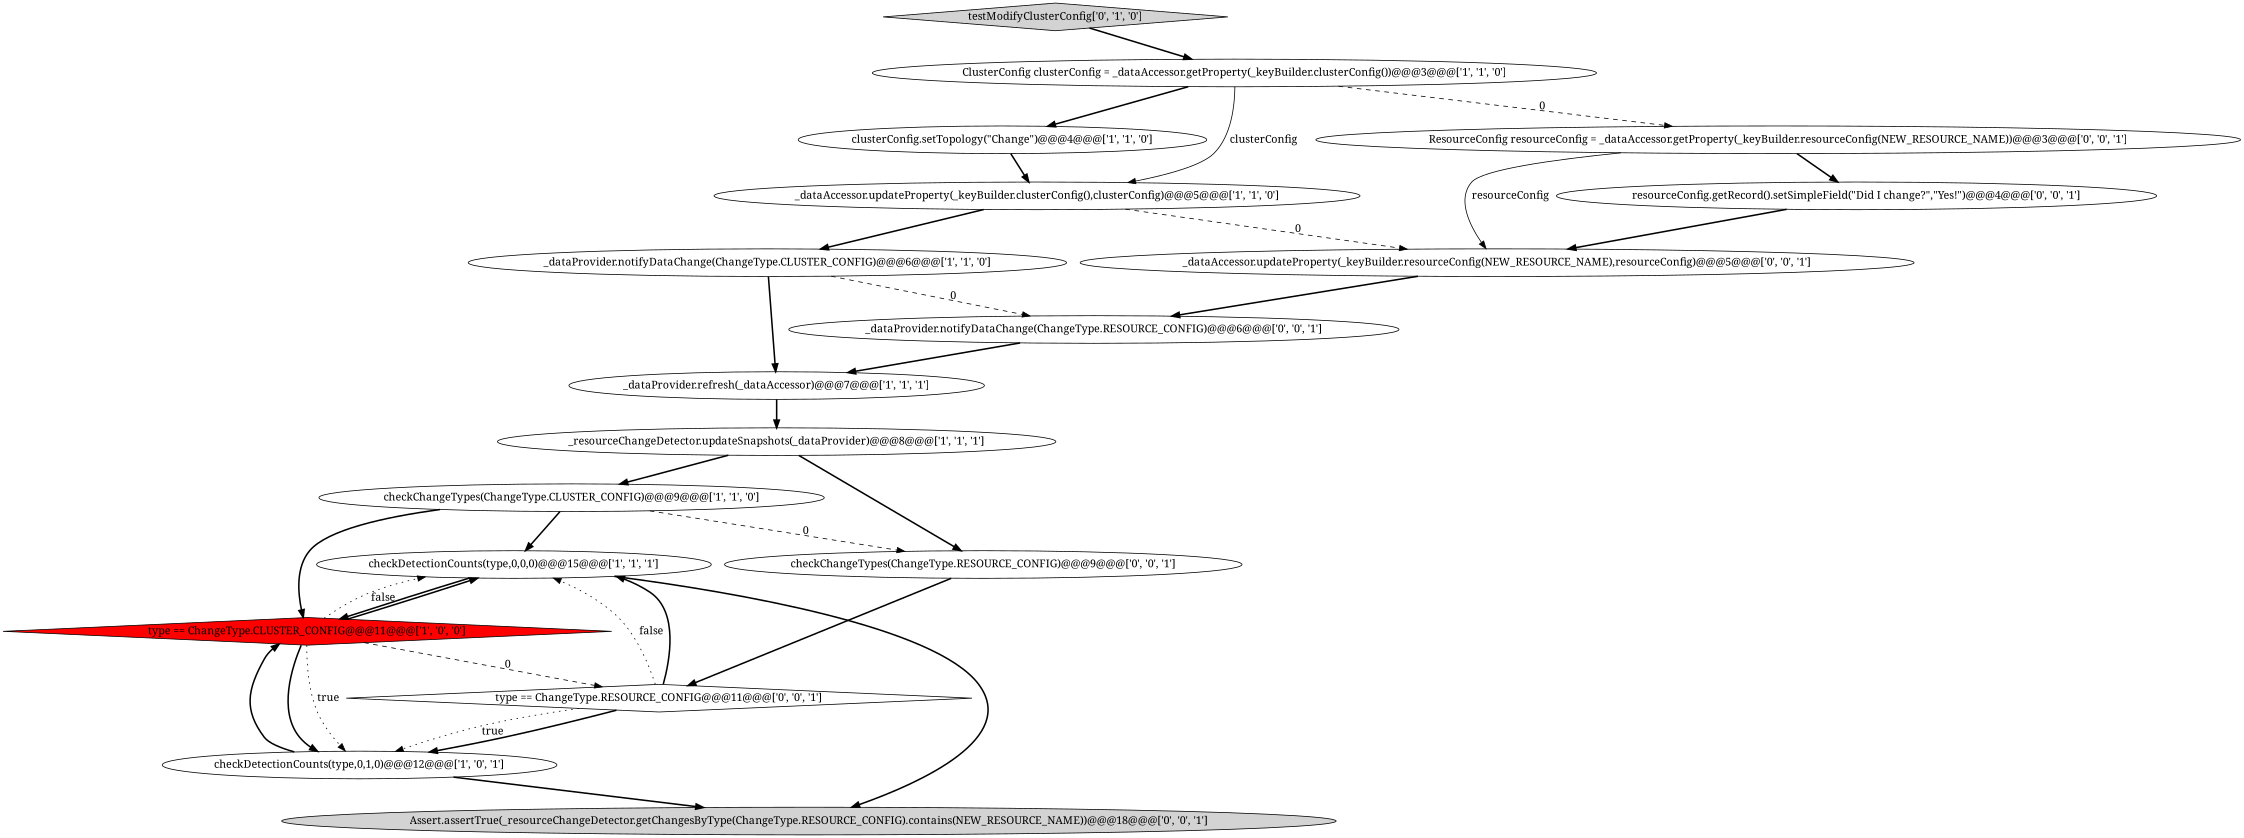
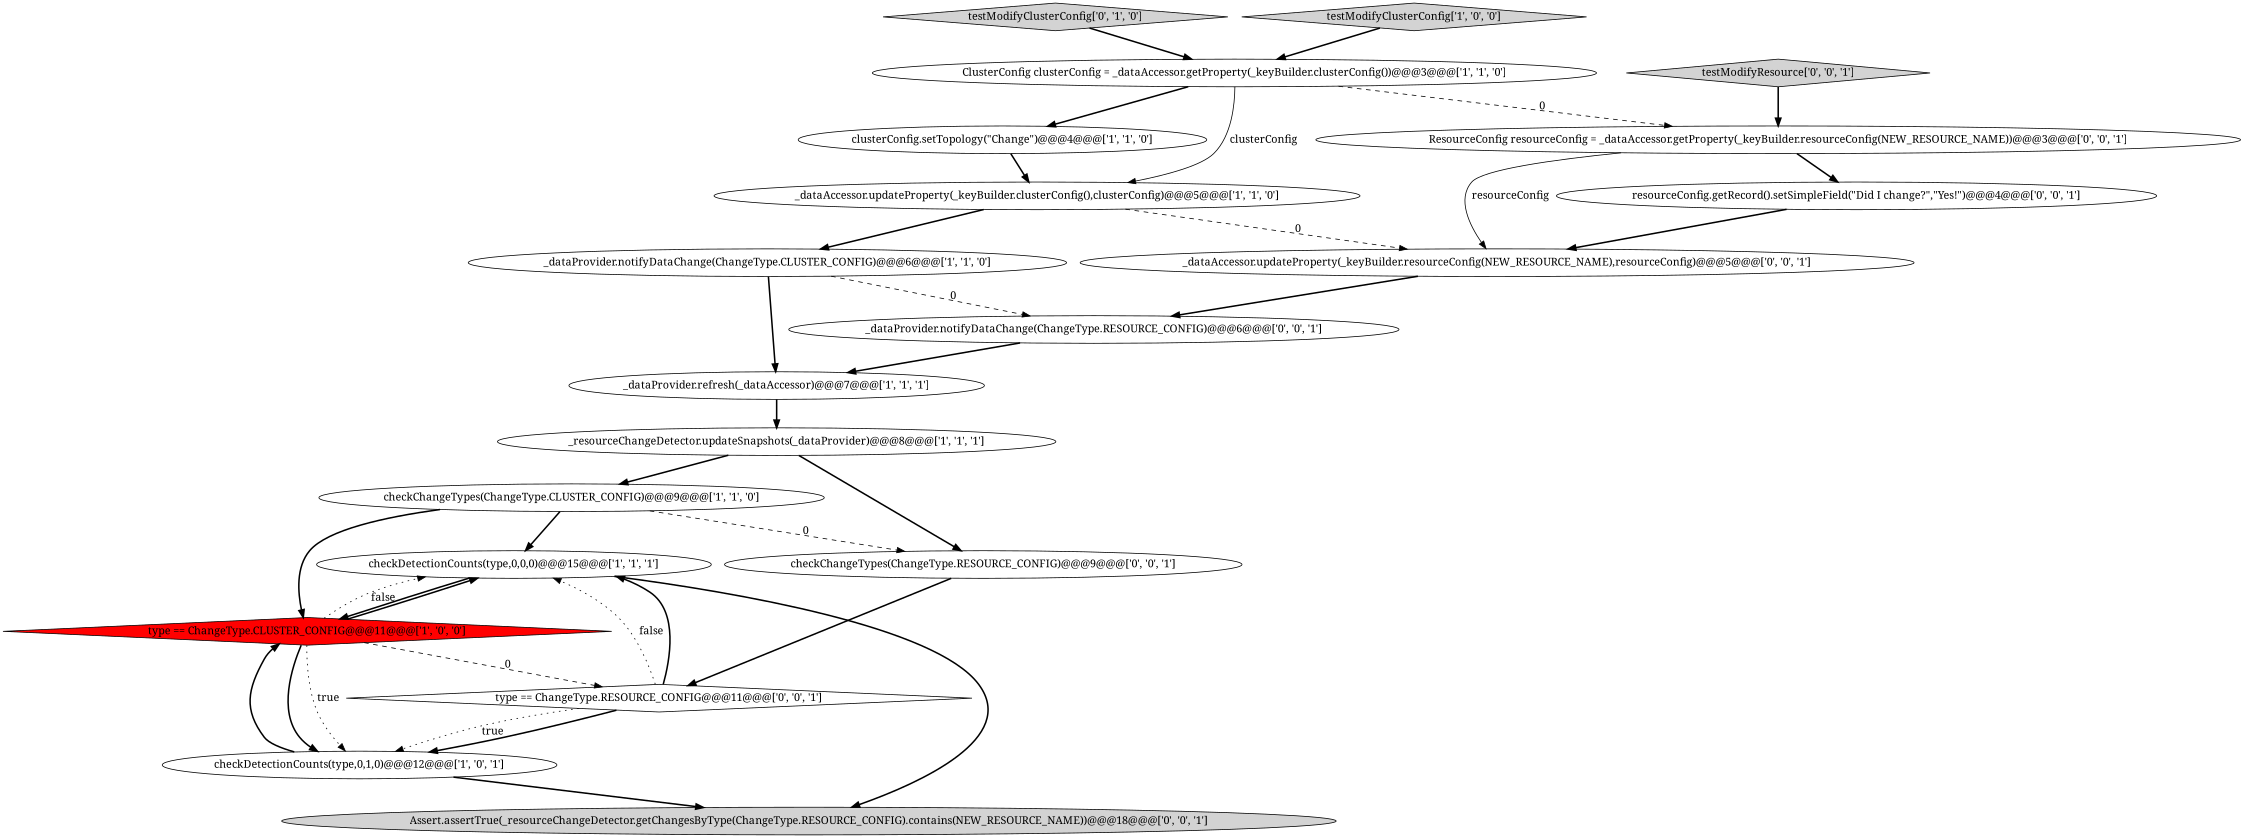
node "testModifyClusterConfig['1', '0', '0']": added
node "testModifyResource['0', '0', '1']": added
